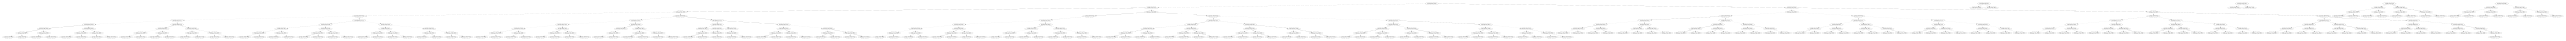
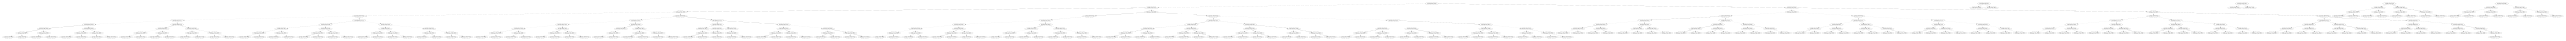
node "Node{data=[9494, 9494]}": removed
